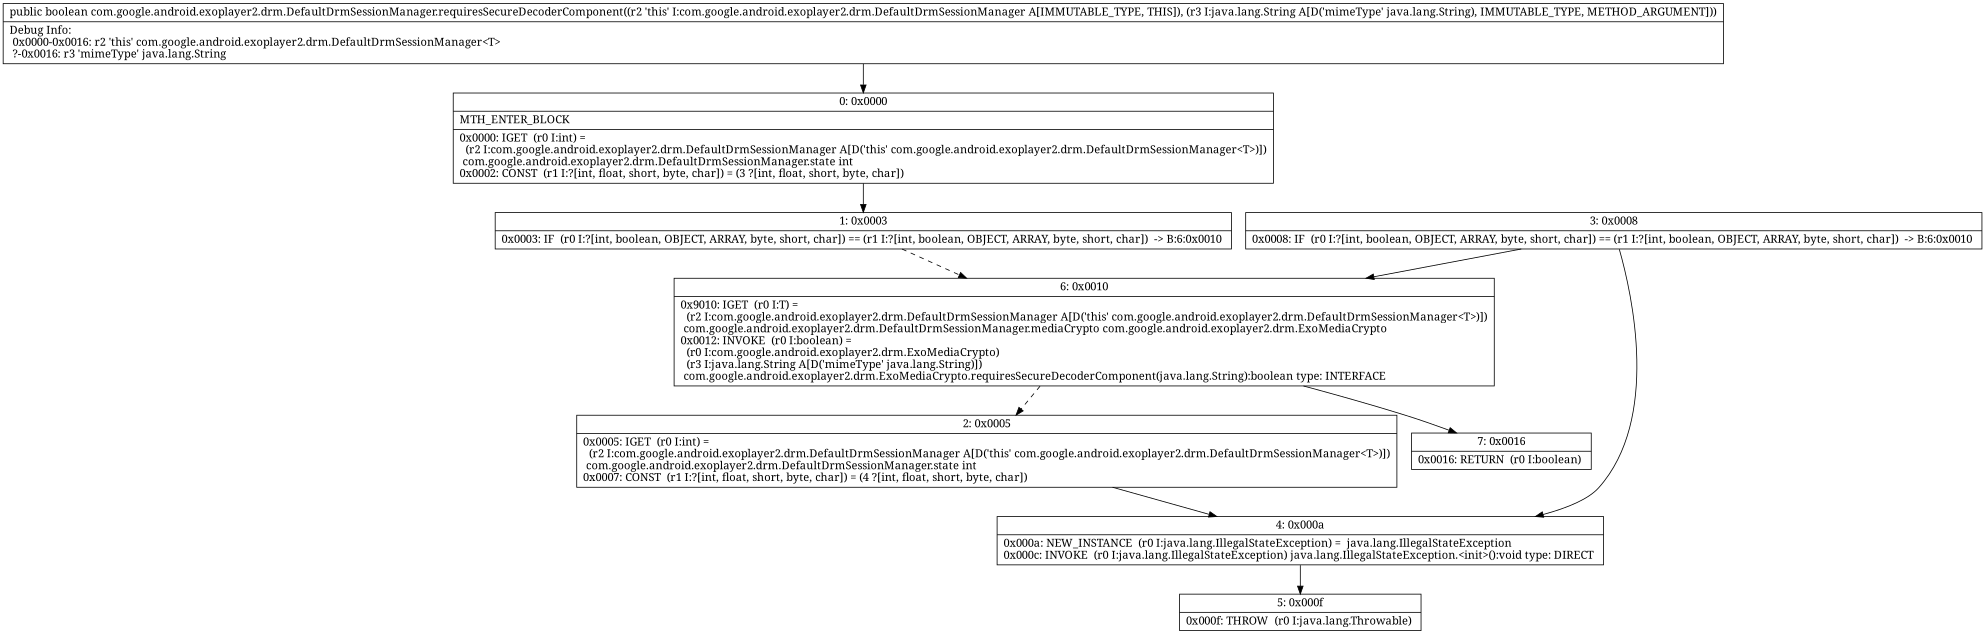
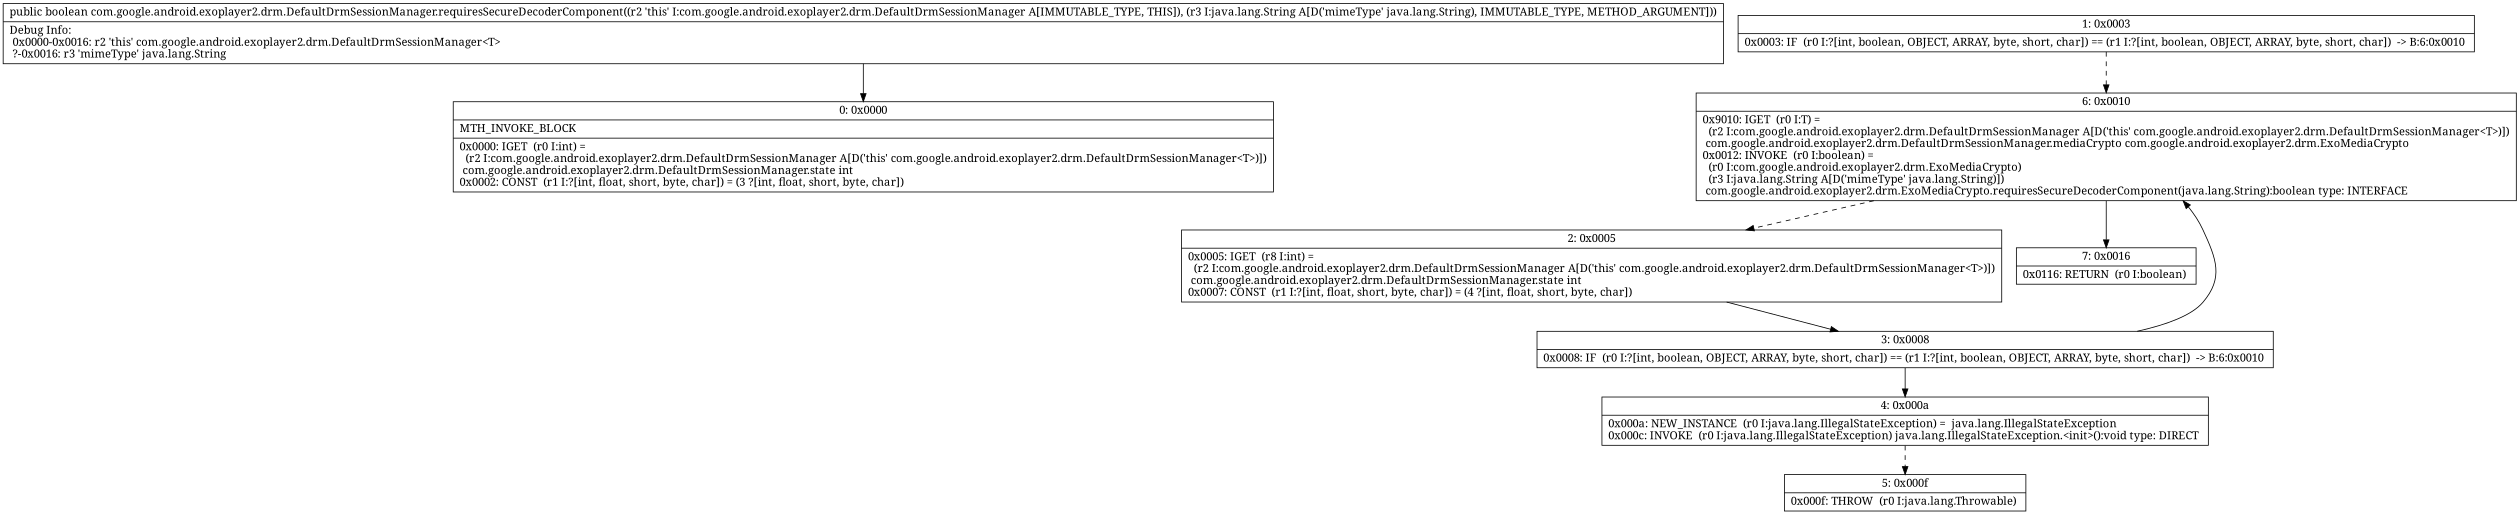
node "0: 0x0000": text "MTH_ENTER_BLOCK" -> "MTH_INVOKE_BLOCK"
edge "0: 0x0000" -> "1: 0x0003": removed
node "2: 0x0005": text "0x0005: IGET  (r0 I:int) =" -> "0x0005: IGET  (r8 I:int) ="
node "7: 0x0016": text "0x0016: RETURN  (r0 I:boolean)" -> "0x0116: RETURN  (r0 I:boolean)"
edge "2: 0x0005" -> "4: 0x000a": now "2: 0x0005" -> "3: 0x0008"
edge "4: 0x000a" -> "5: 0x000f": style solid -> dashed
